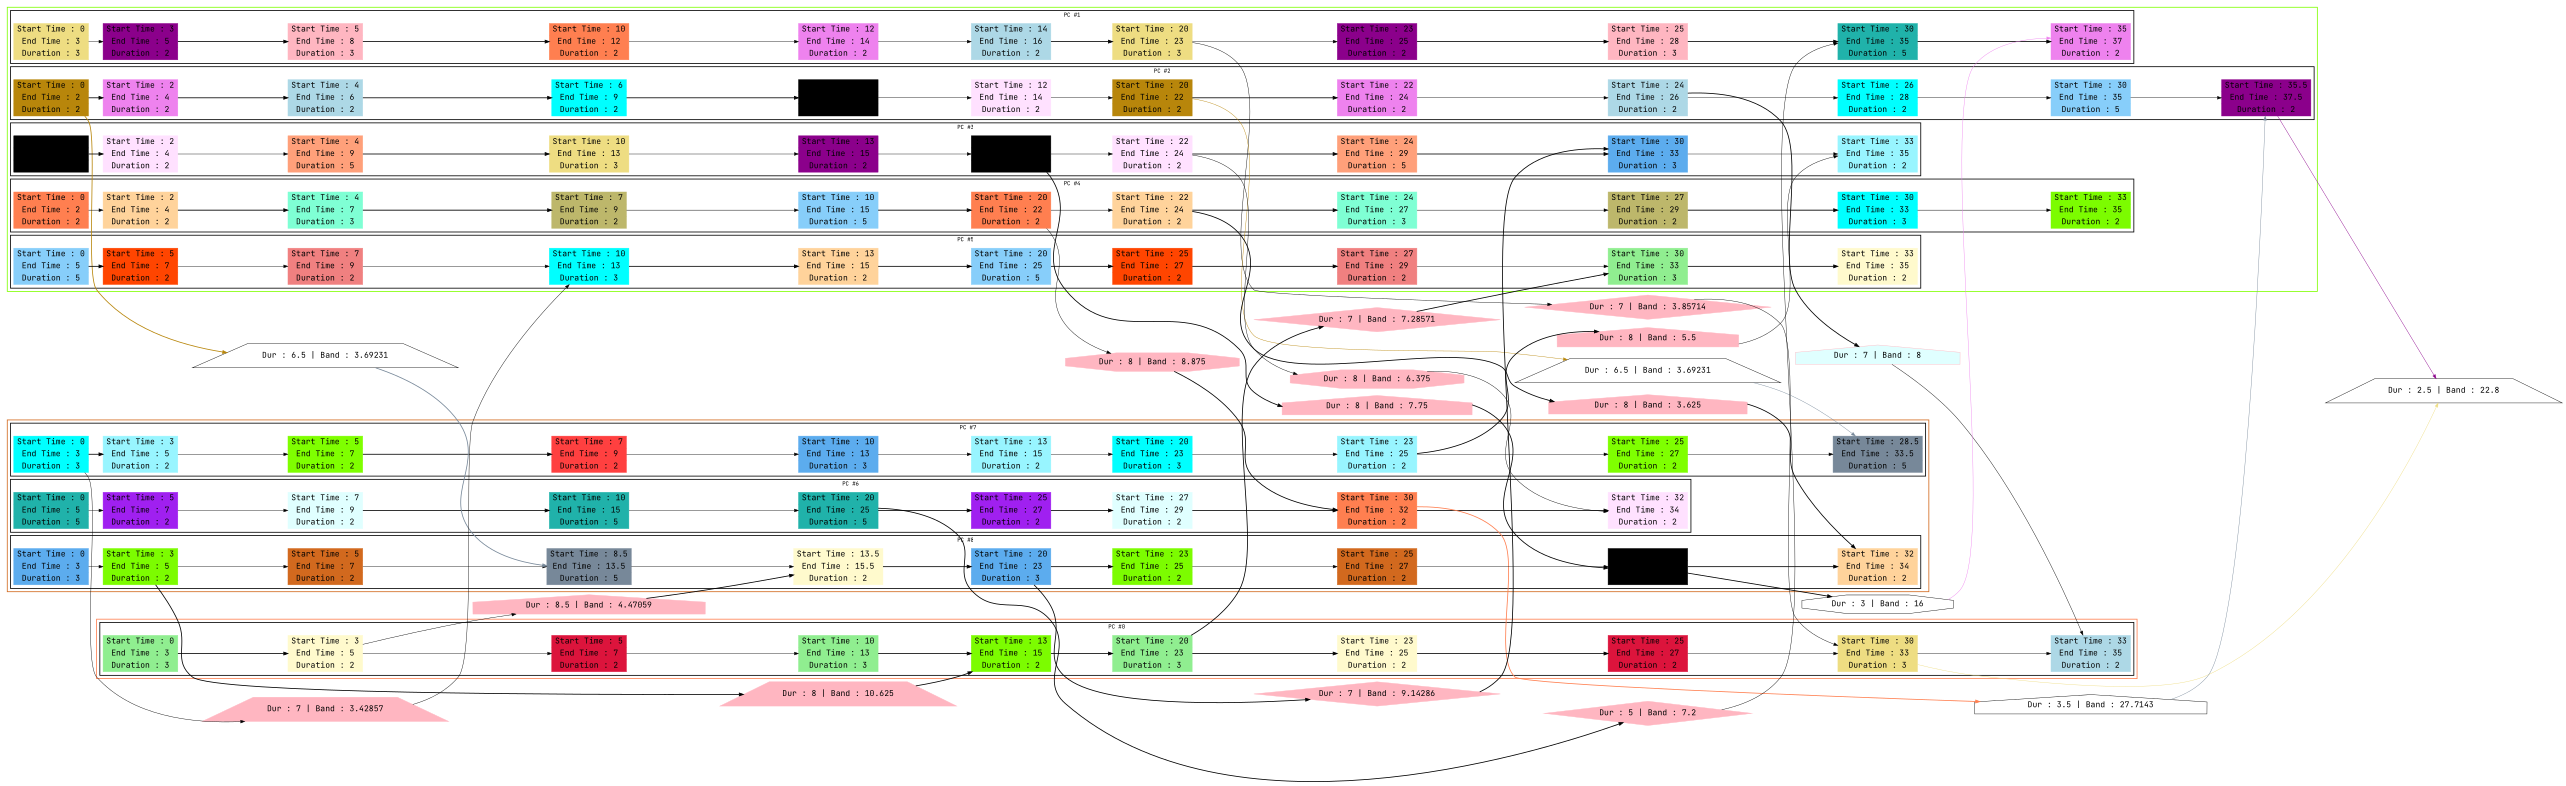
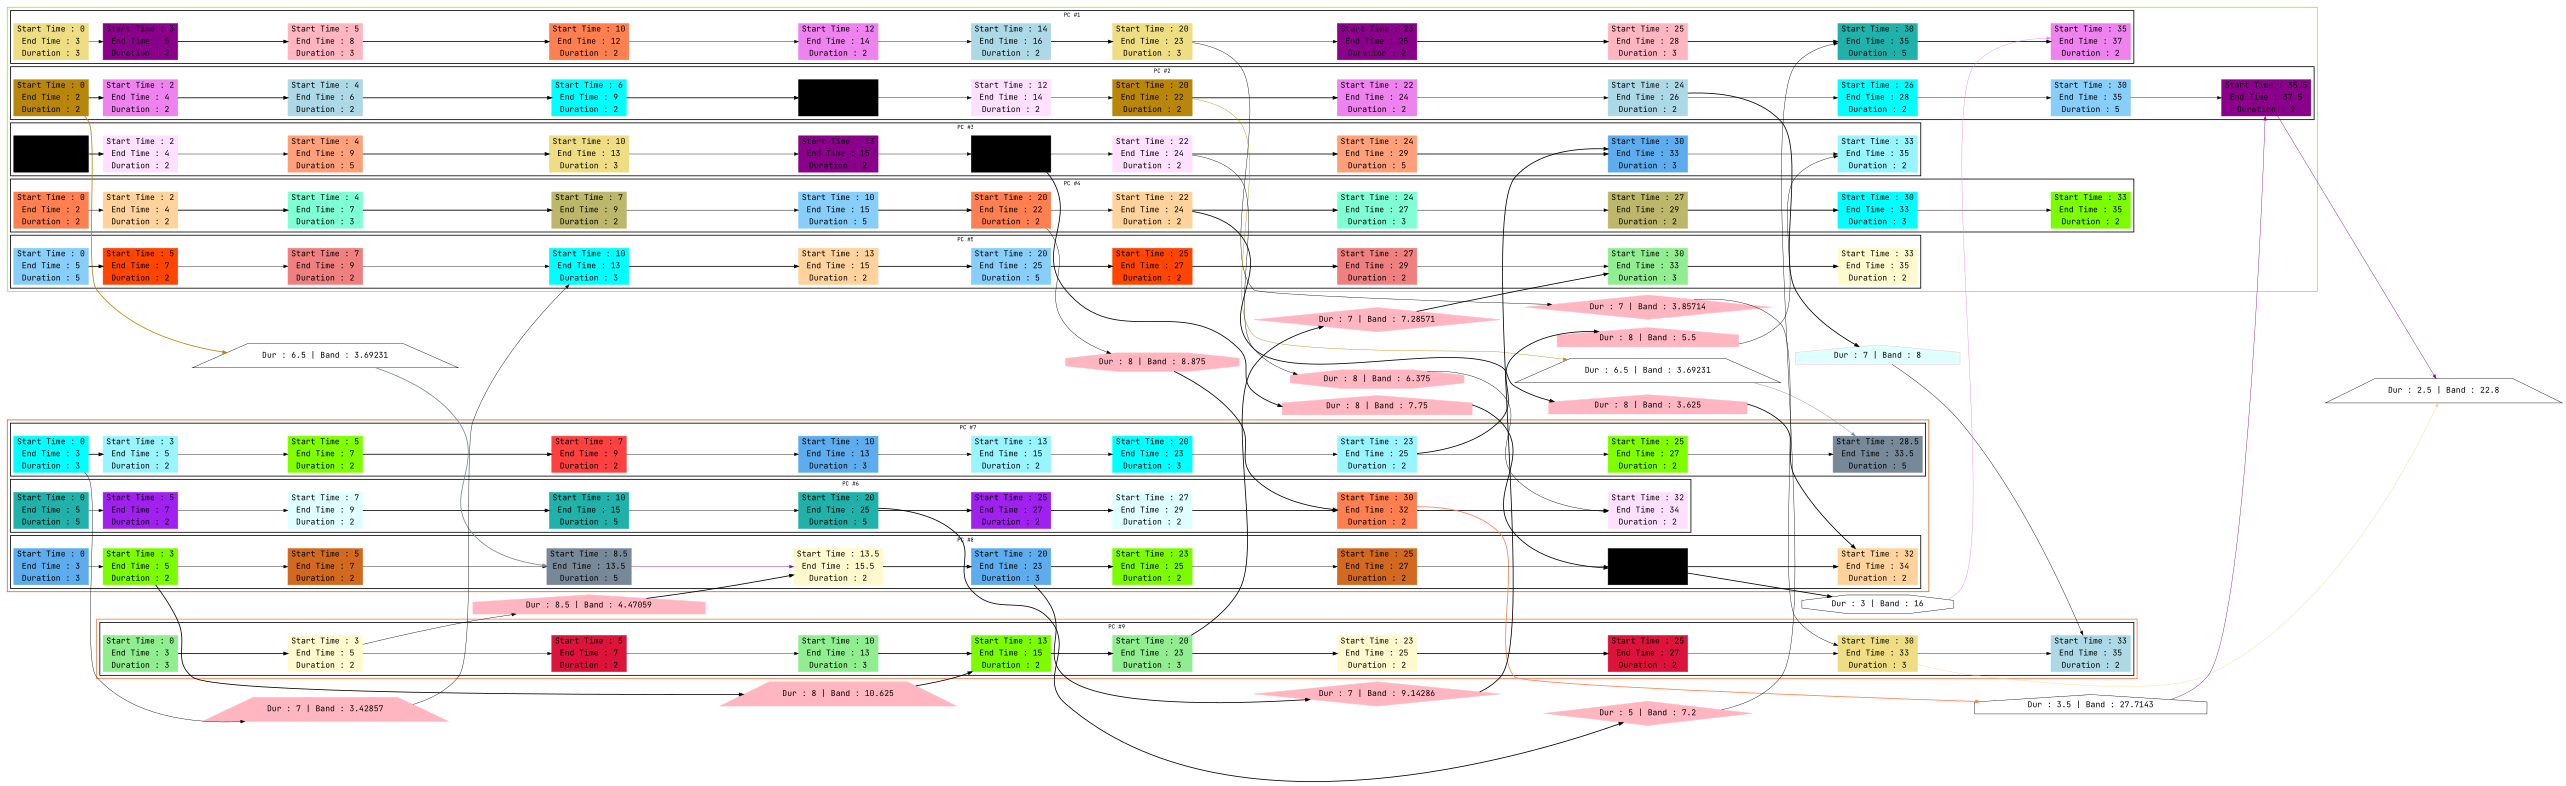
edge "Dur : 3.5 | Band : 27.7143" -> "Start Time : 35.5": color lightslategray -> darkmagenta
edge "Start Time : 8.5" -> "Start Time : 13.5": color black -> darkmagenta
cluster "PC #0": label "PC #0" -> "PC #9"
